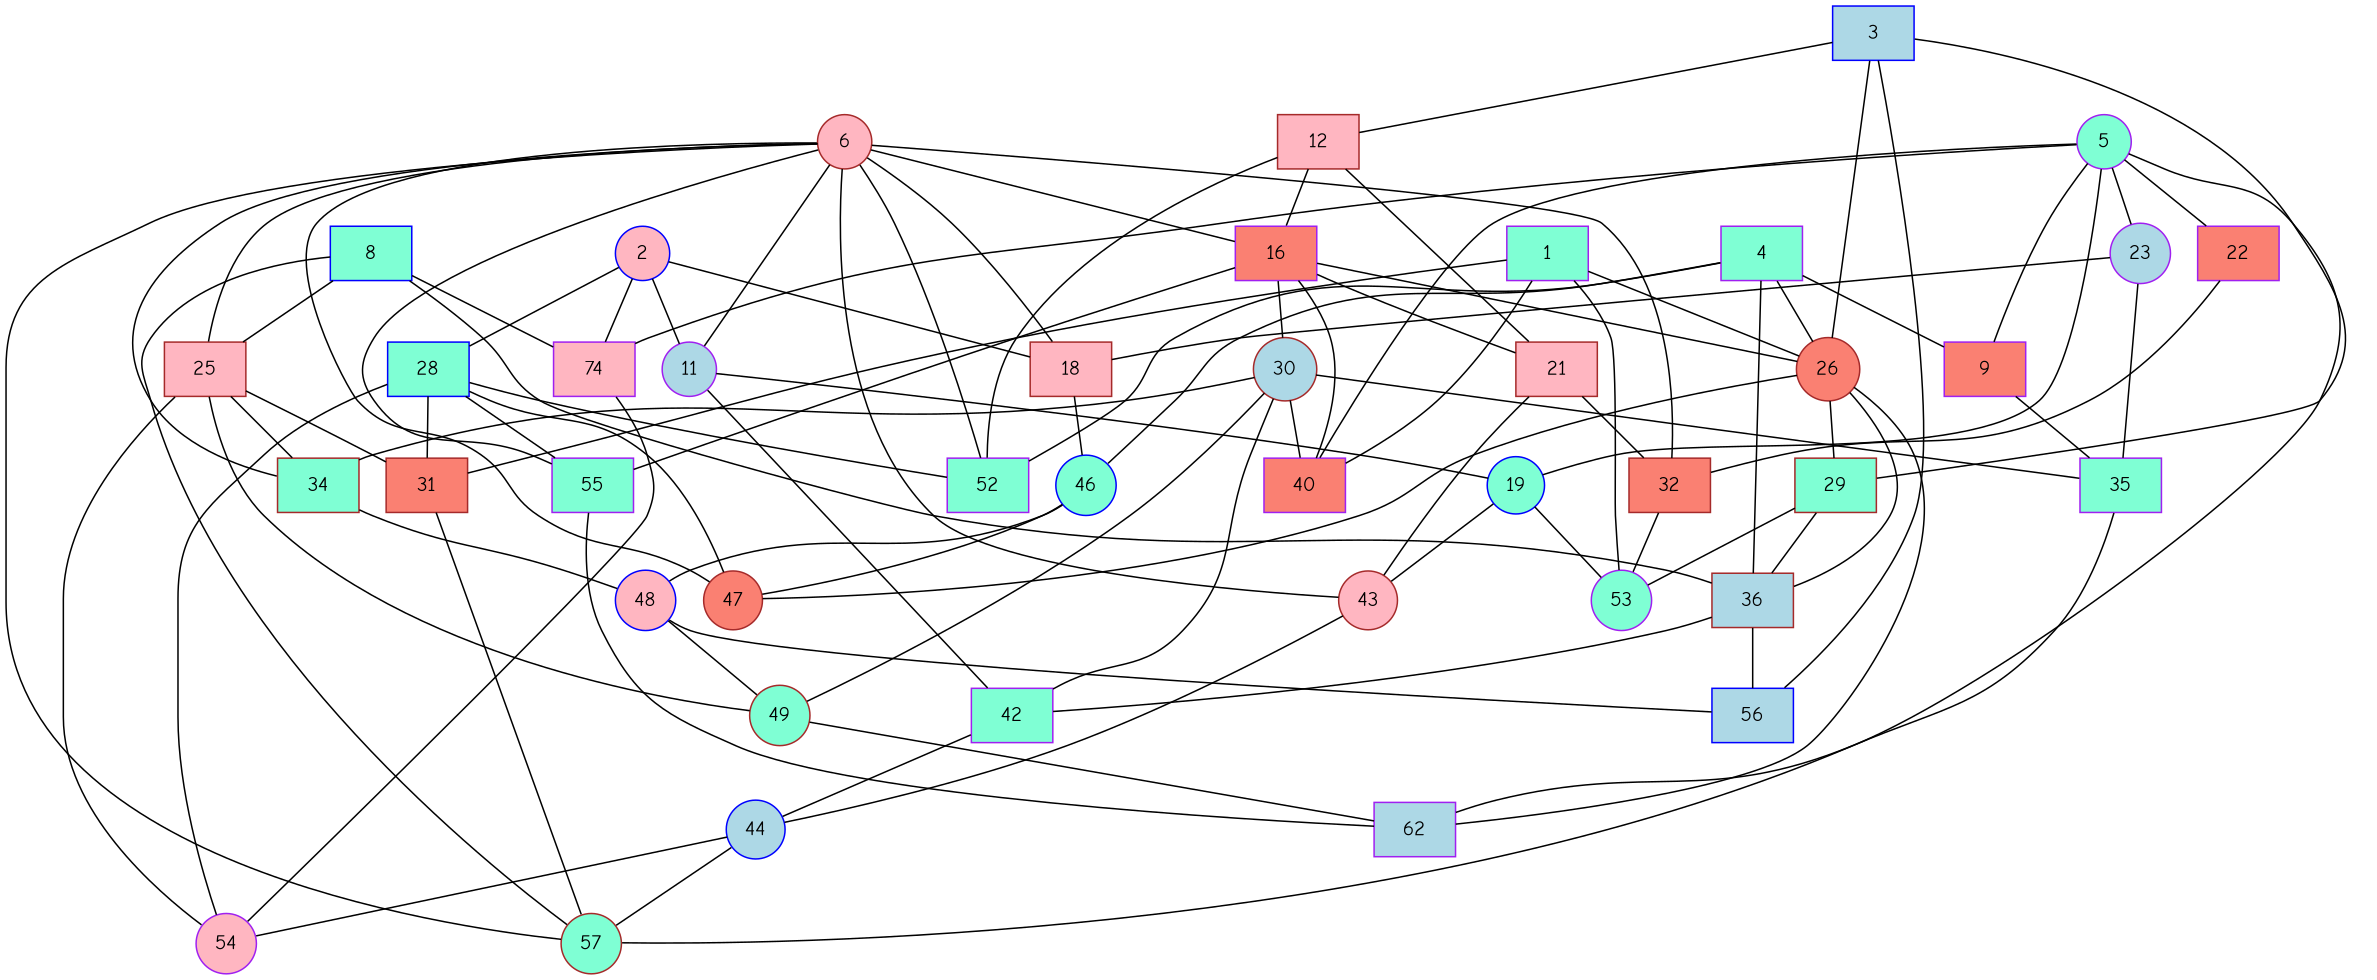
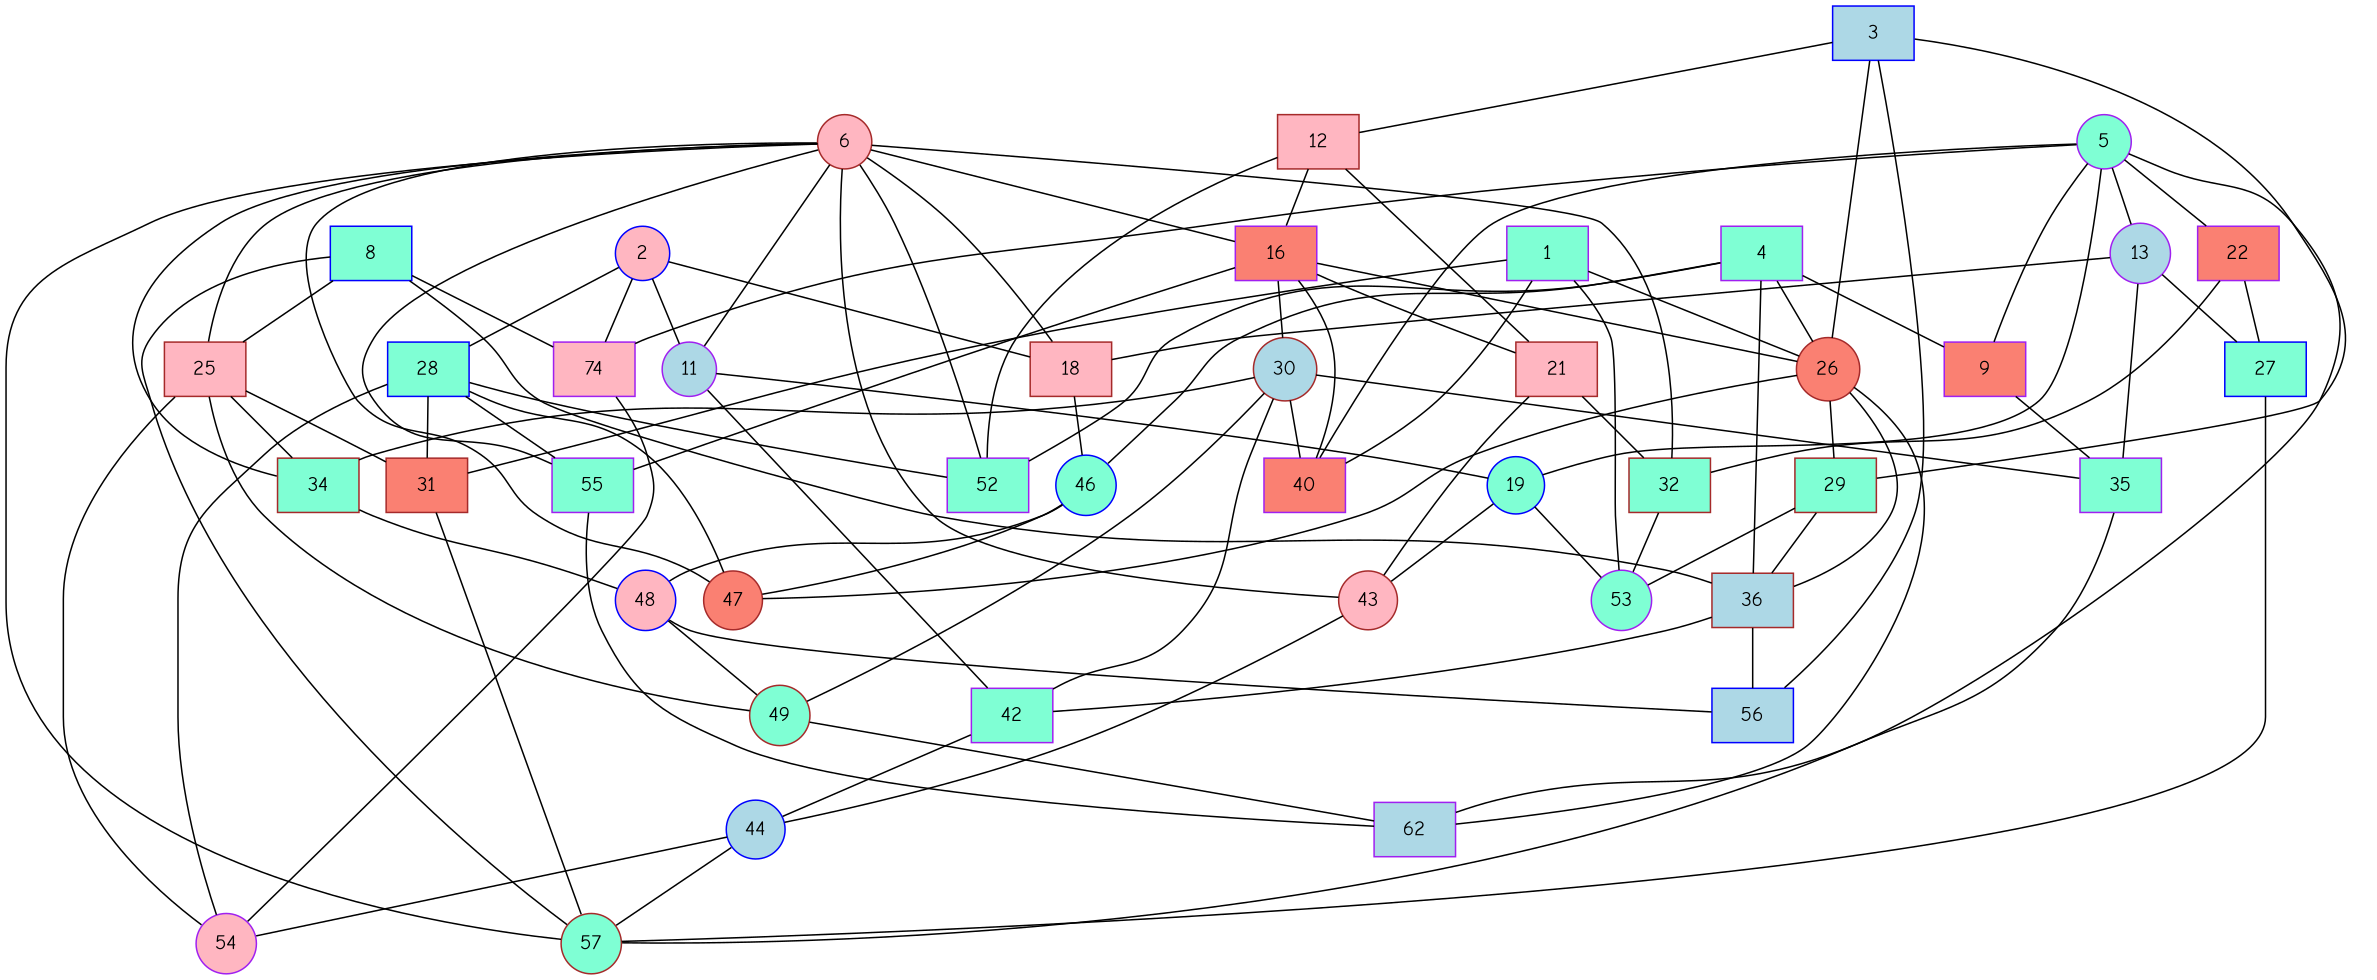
node "23": label "23" -> "13"
node "27": added
node "32": fillcolor salmon -> aquamarine
